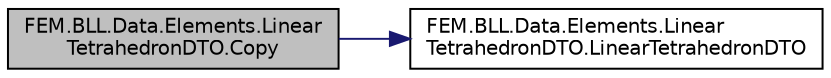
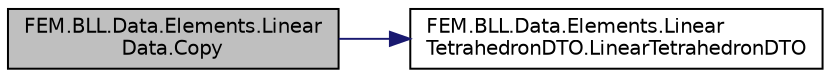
node "FEM.BLL.Data.Elements.Linear TetrahedronDTO.Copy": label "FEM.BLL.Data.Elements.Linear TetrahedronDTO.Copy" -> "FEM.BLL.Data.Elements.Linear Data.Copy"
